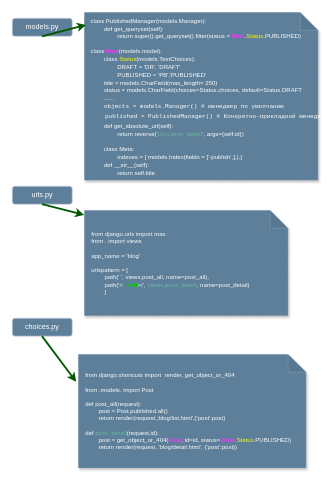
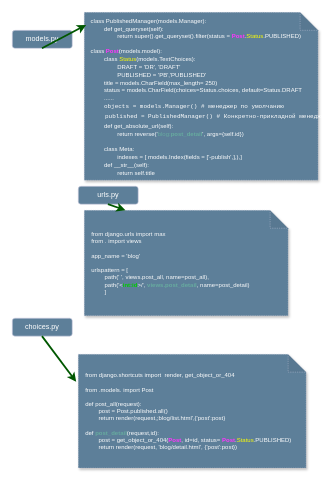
node "models.py": moved (42, 27) -> (42, 39)
node "urls.py": moved (42, 195) -> (108, 195)
